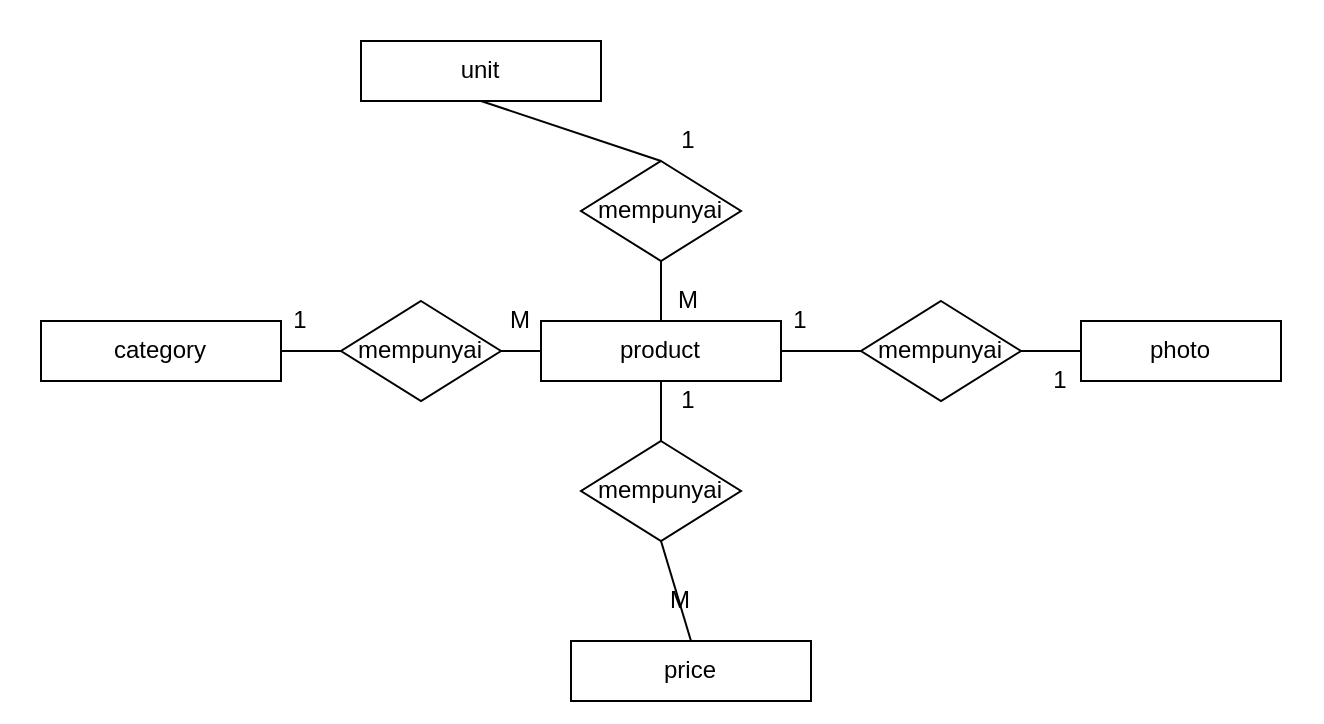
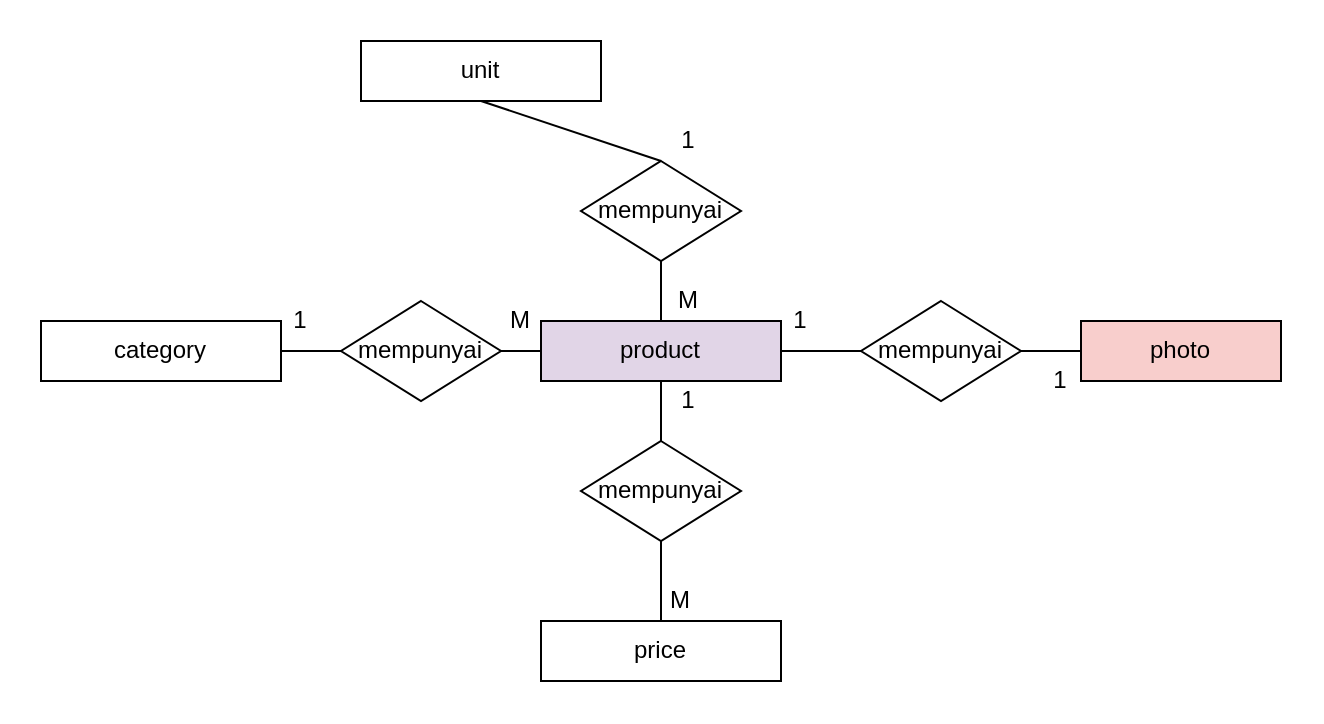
node "product": fillcolor #ffffff -> #e1d5e7
node "photo": fillcolor #ffffff -> #f8cecc
node "price": moved (691, 671) -> (661, 651)
